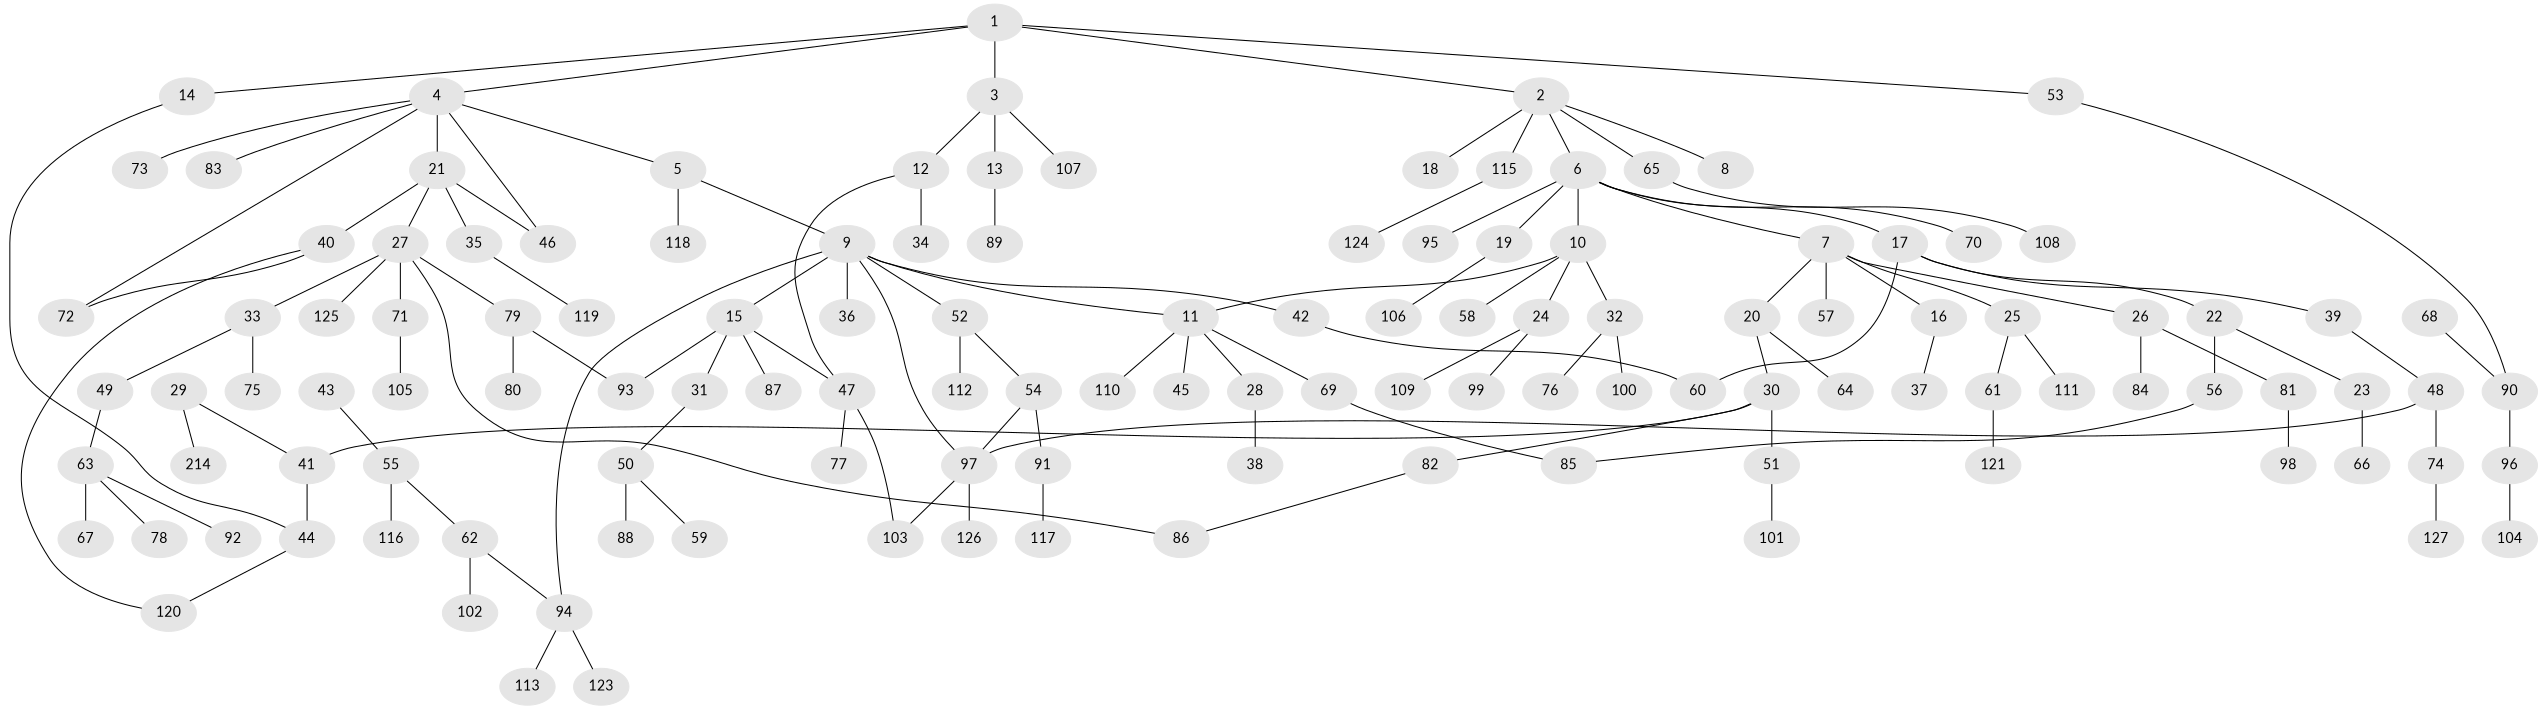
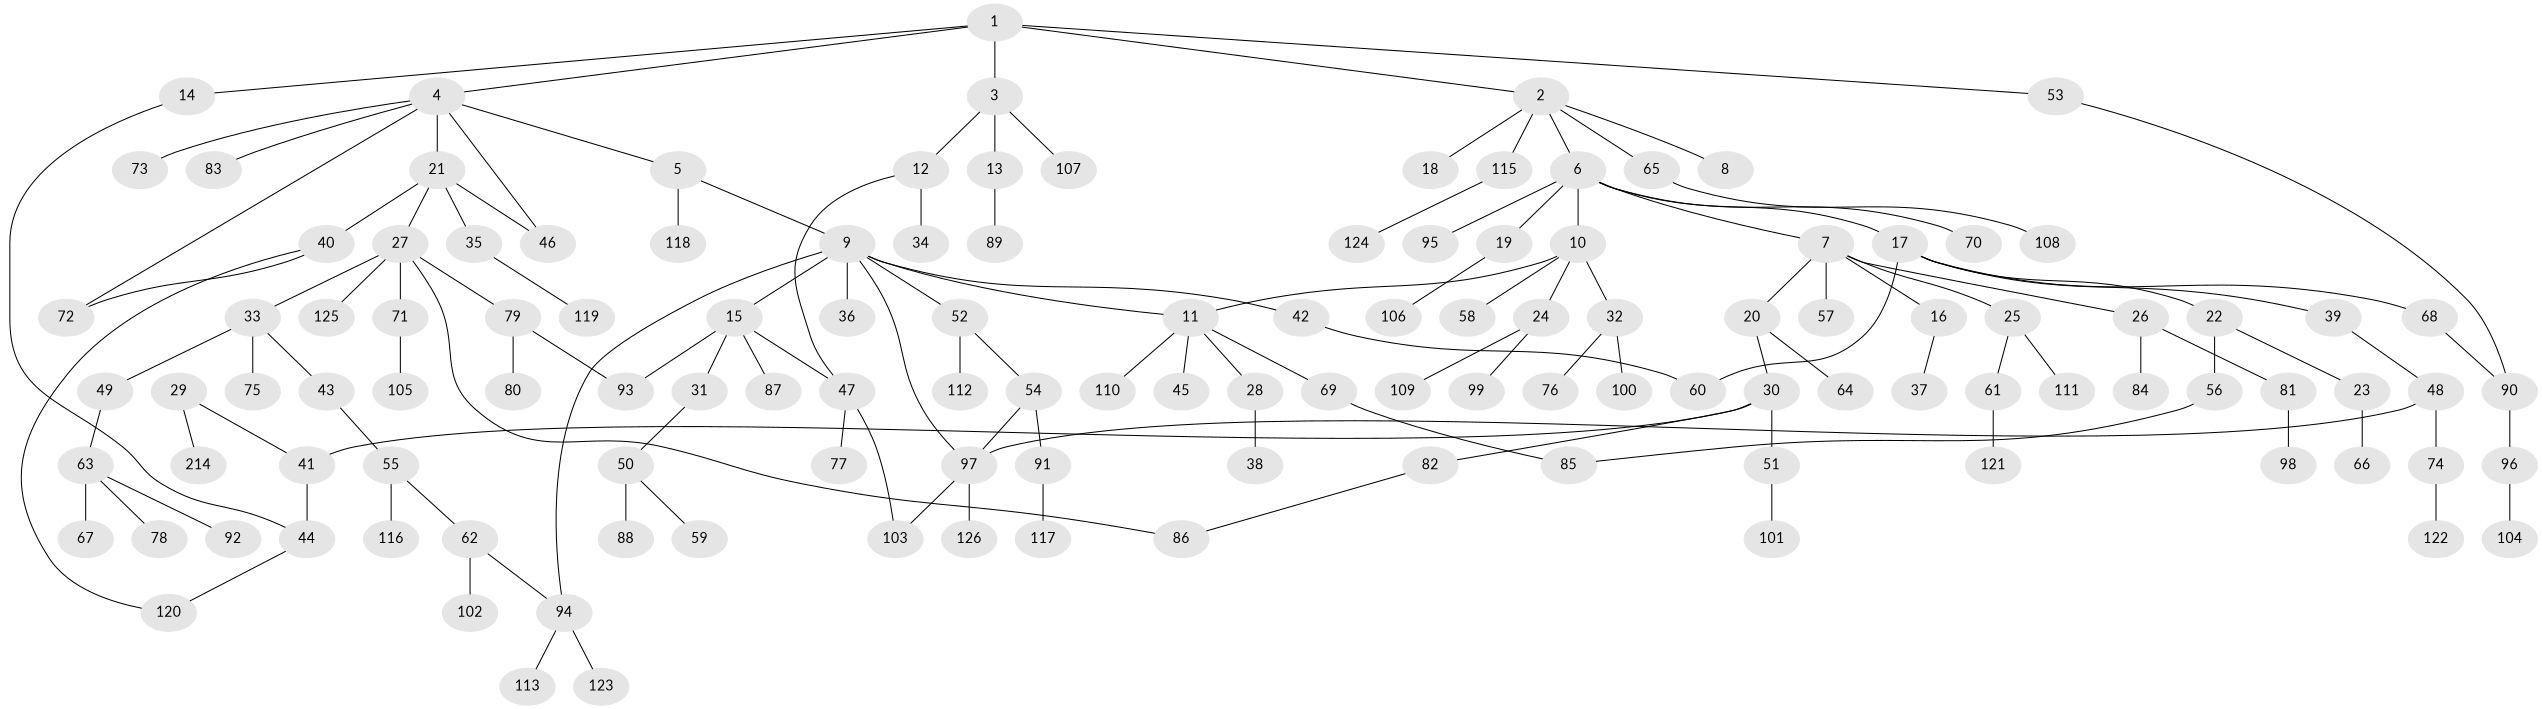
edge "17" -- "68": added
edge "33" -- "43": added
node "127": label "127" -> "122"
